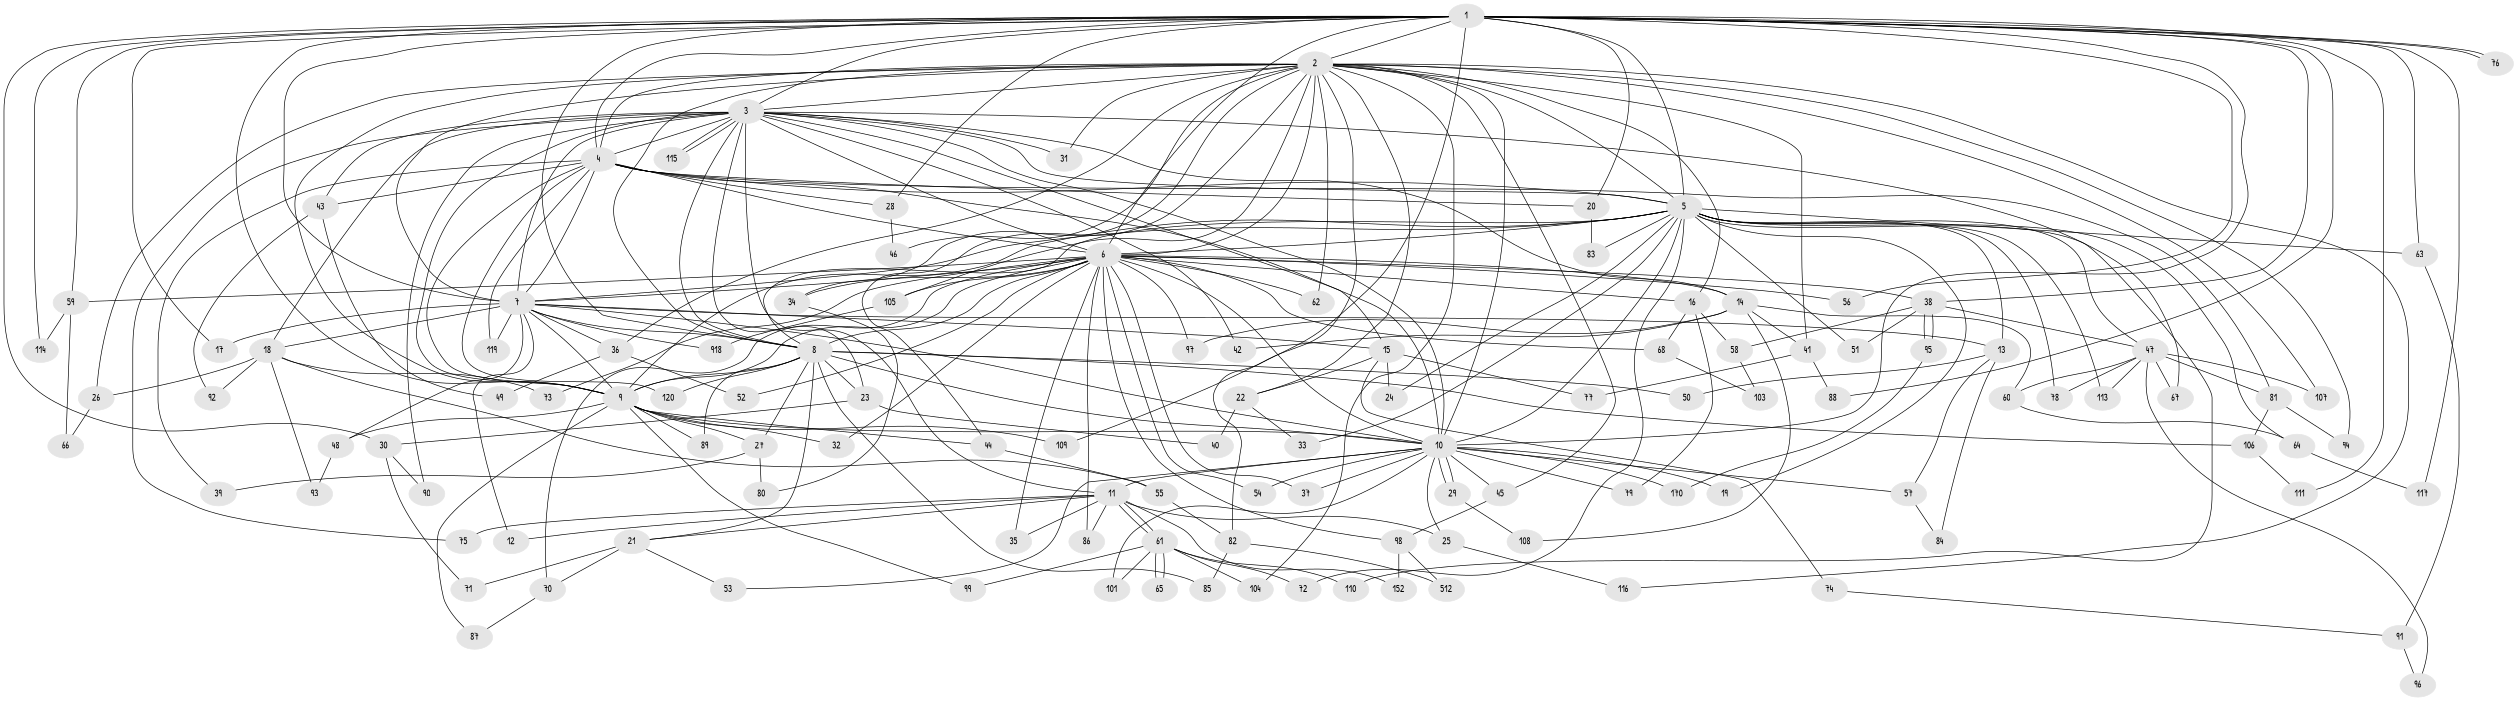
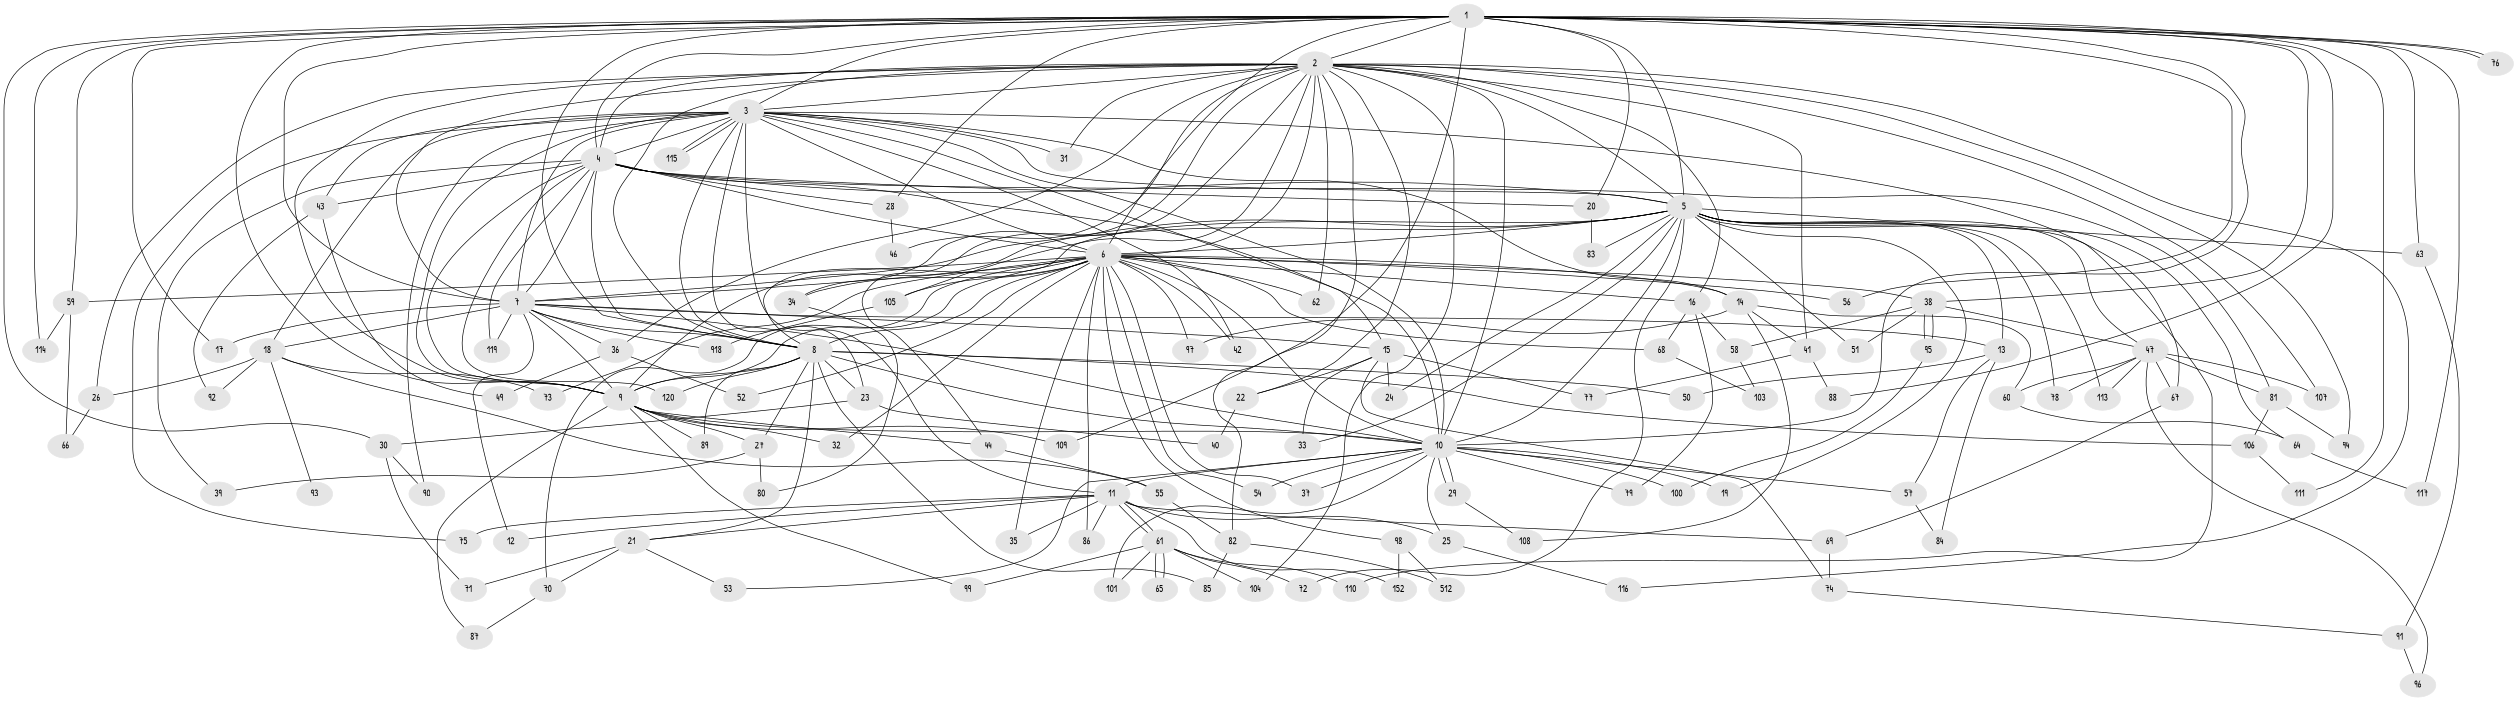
edge "4" -- "8": added
edge "14" -- "42": now "6" -- "42"
edge "22" -- "33": now "15" -- "33"
node "48": removed
node "45": removed
node "170": label "170" -> "100"
node "69": added
